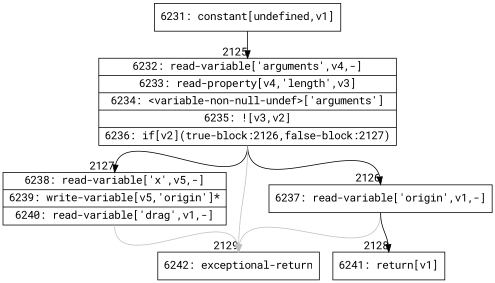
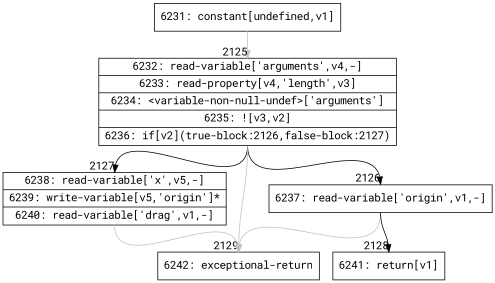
edge "6231: constant[undefined,v1]" -> "6232: read-variable['arguments',v4,-]": color black -> gray
